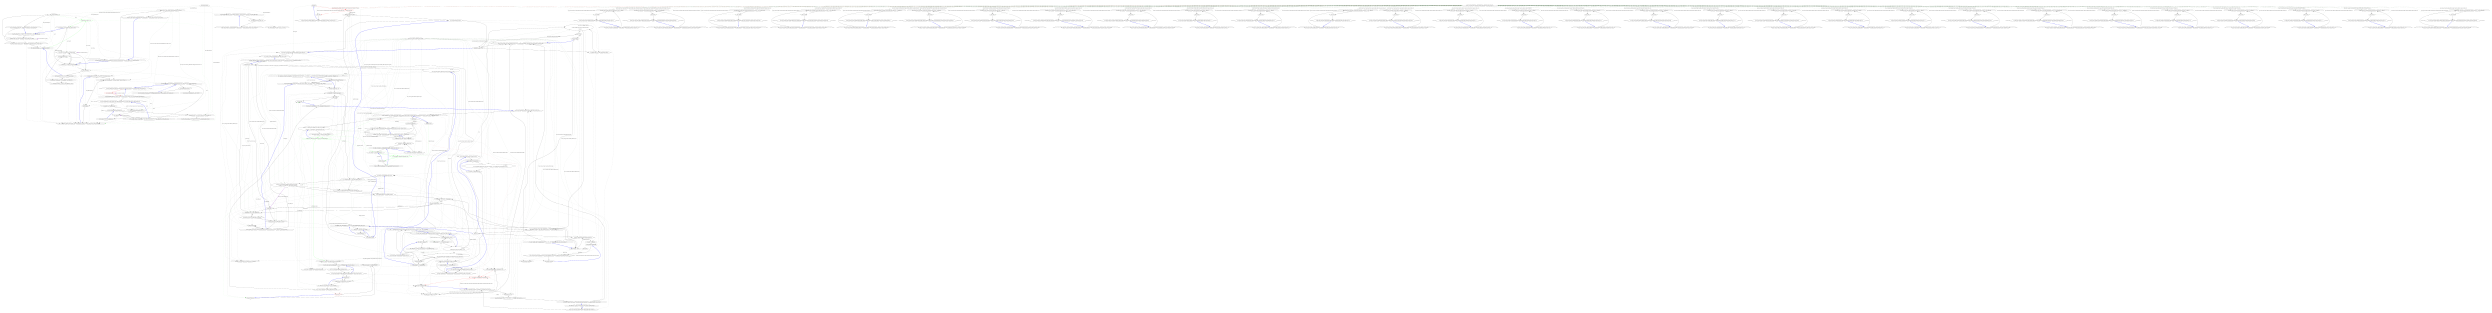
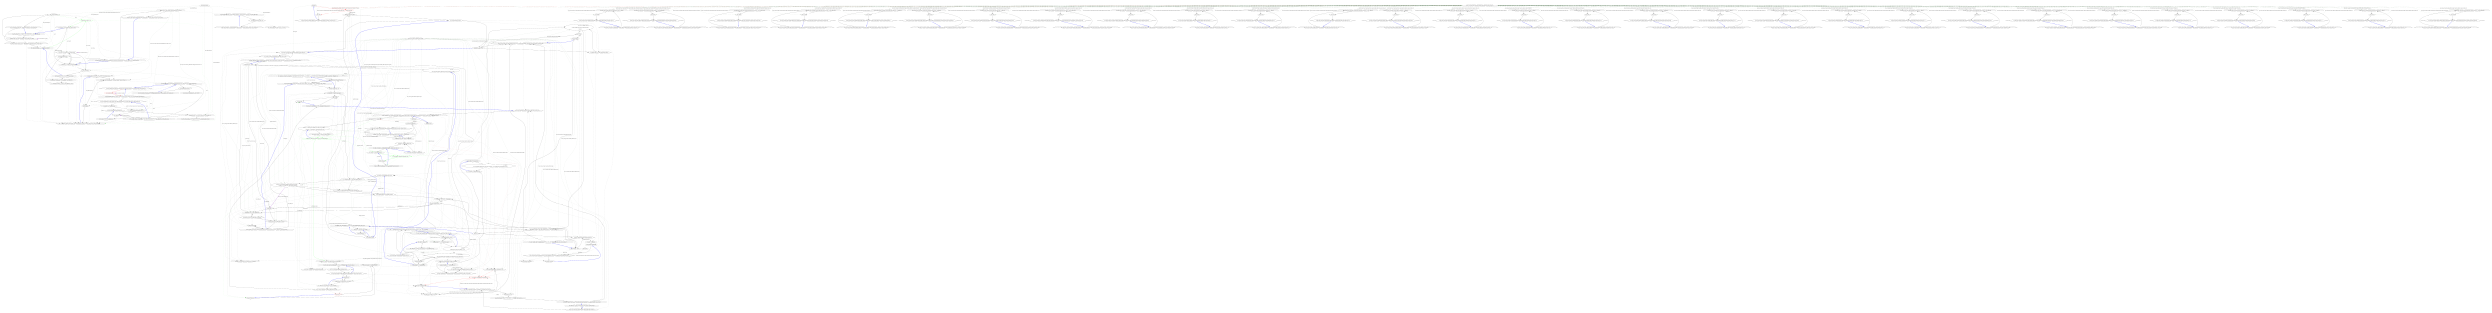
node "Entry TinyIoC.TinyIoCContainer.TinyIoCContainer()": removed
